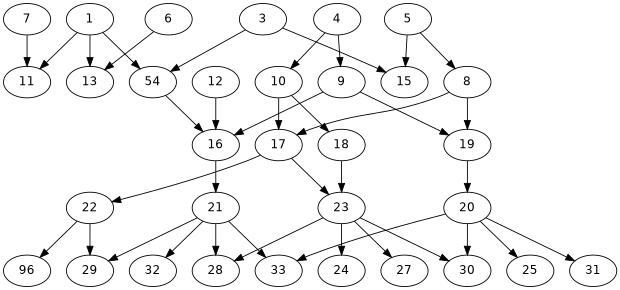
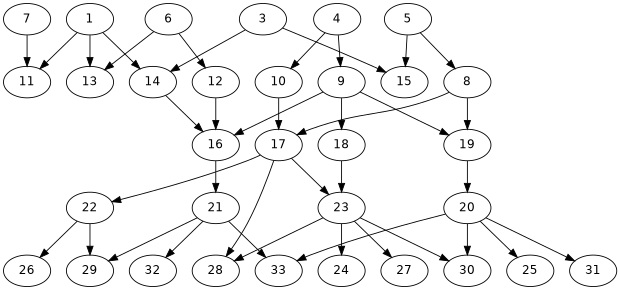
edge "6" -> "12": added
node "54": label "54" -> "14"
edge "10" -> "18": now "9" -> "18"
edge "21" -> "28": now "17" -> "28"
node "96": label "96" -> "26"
